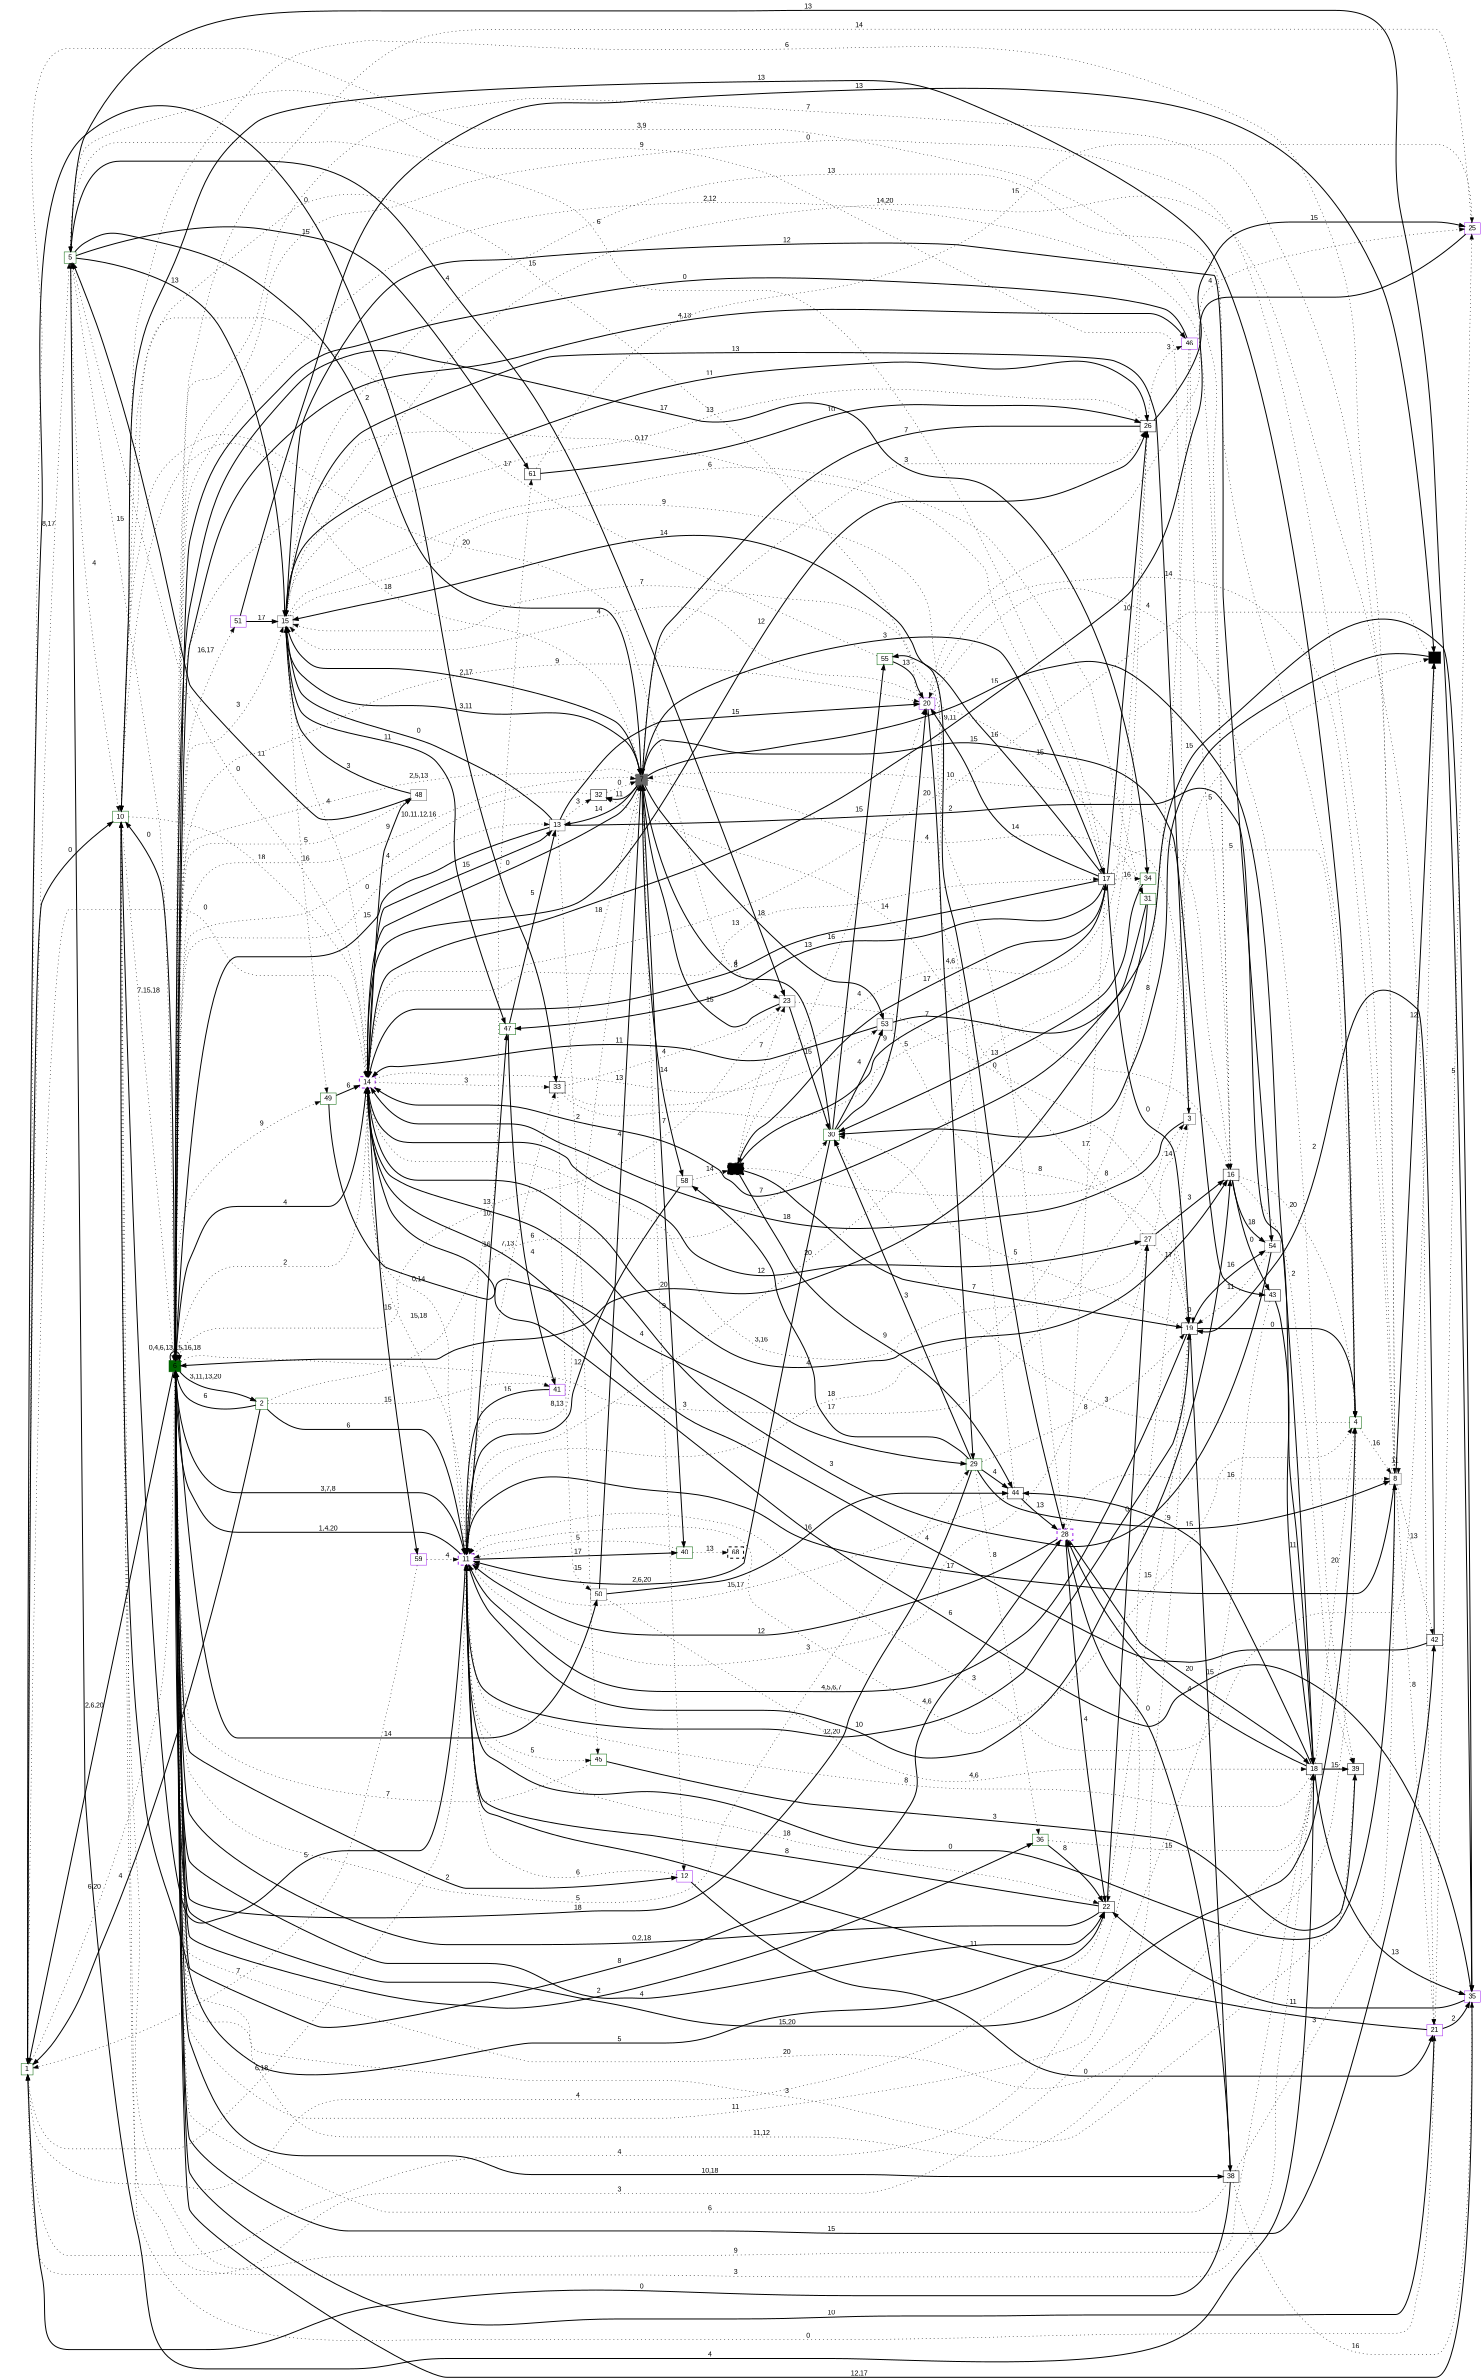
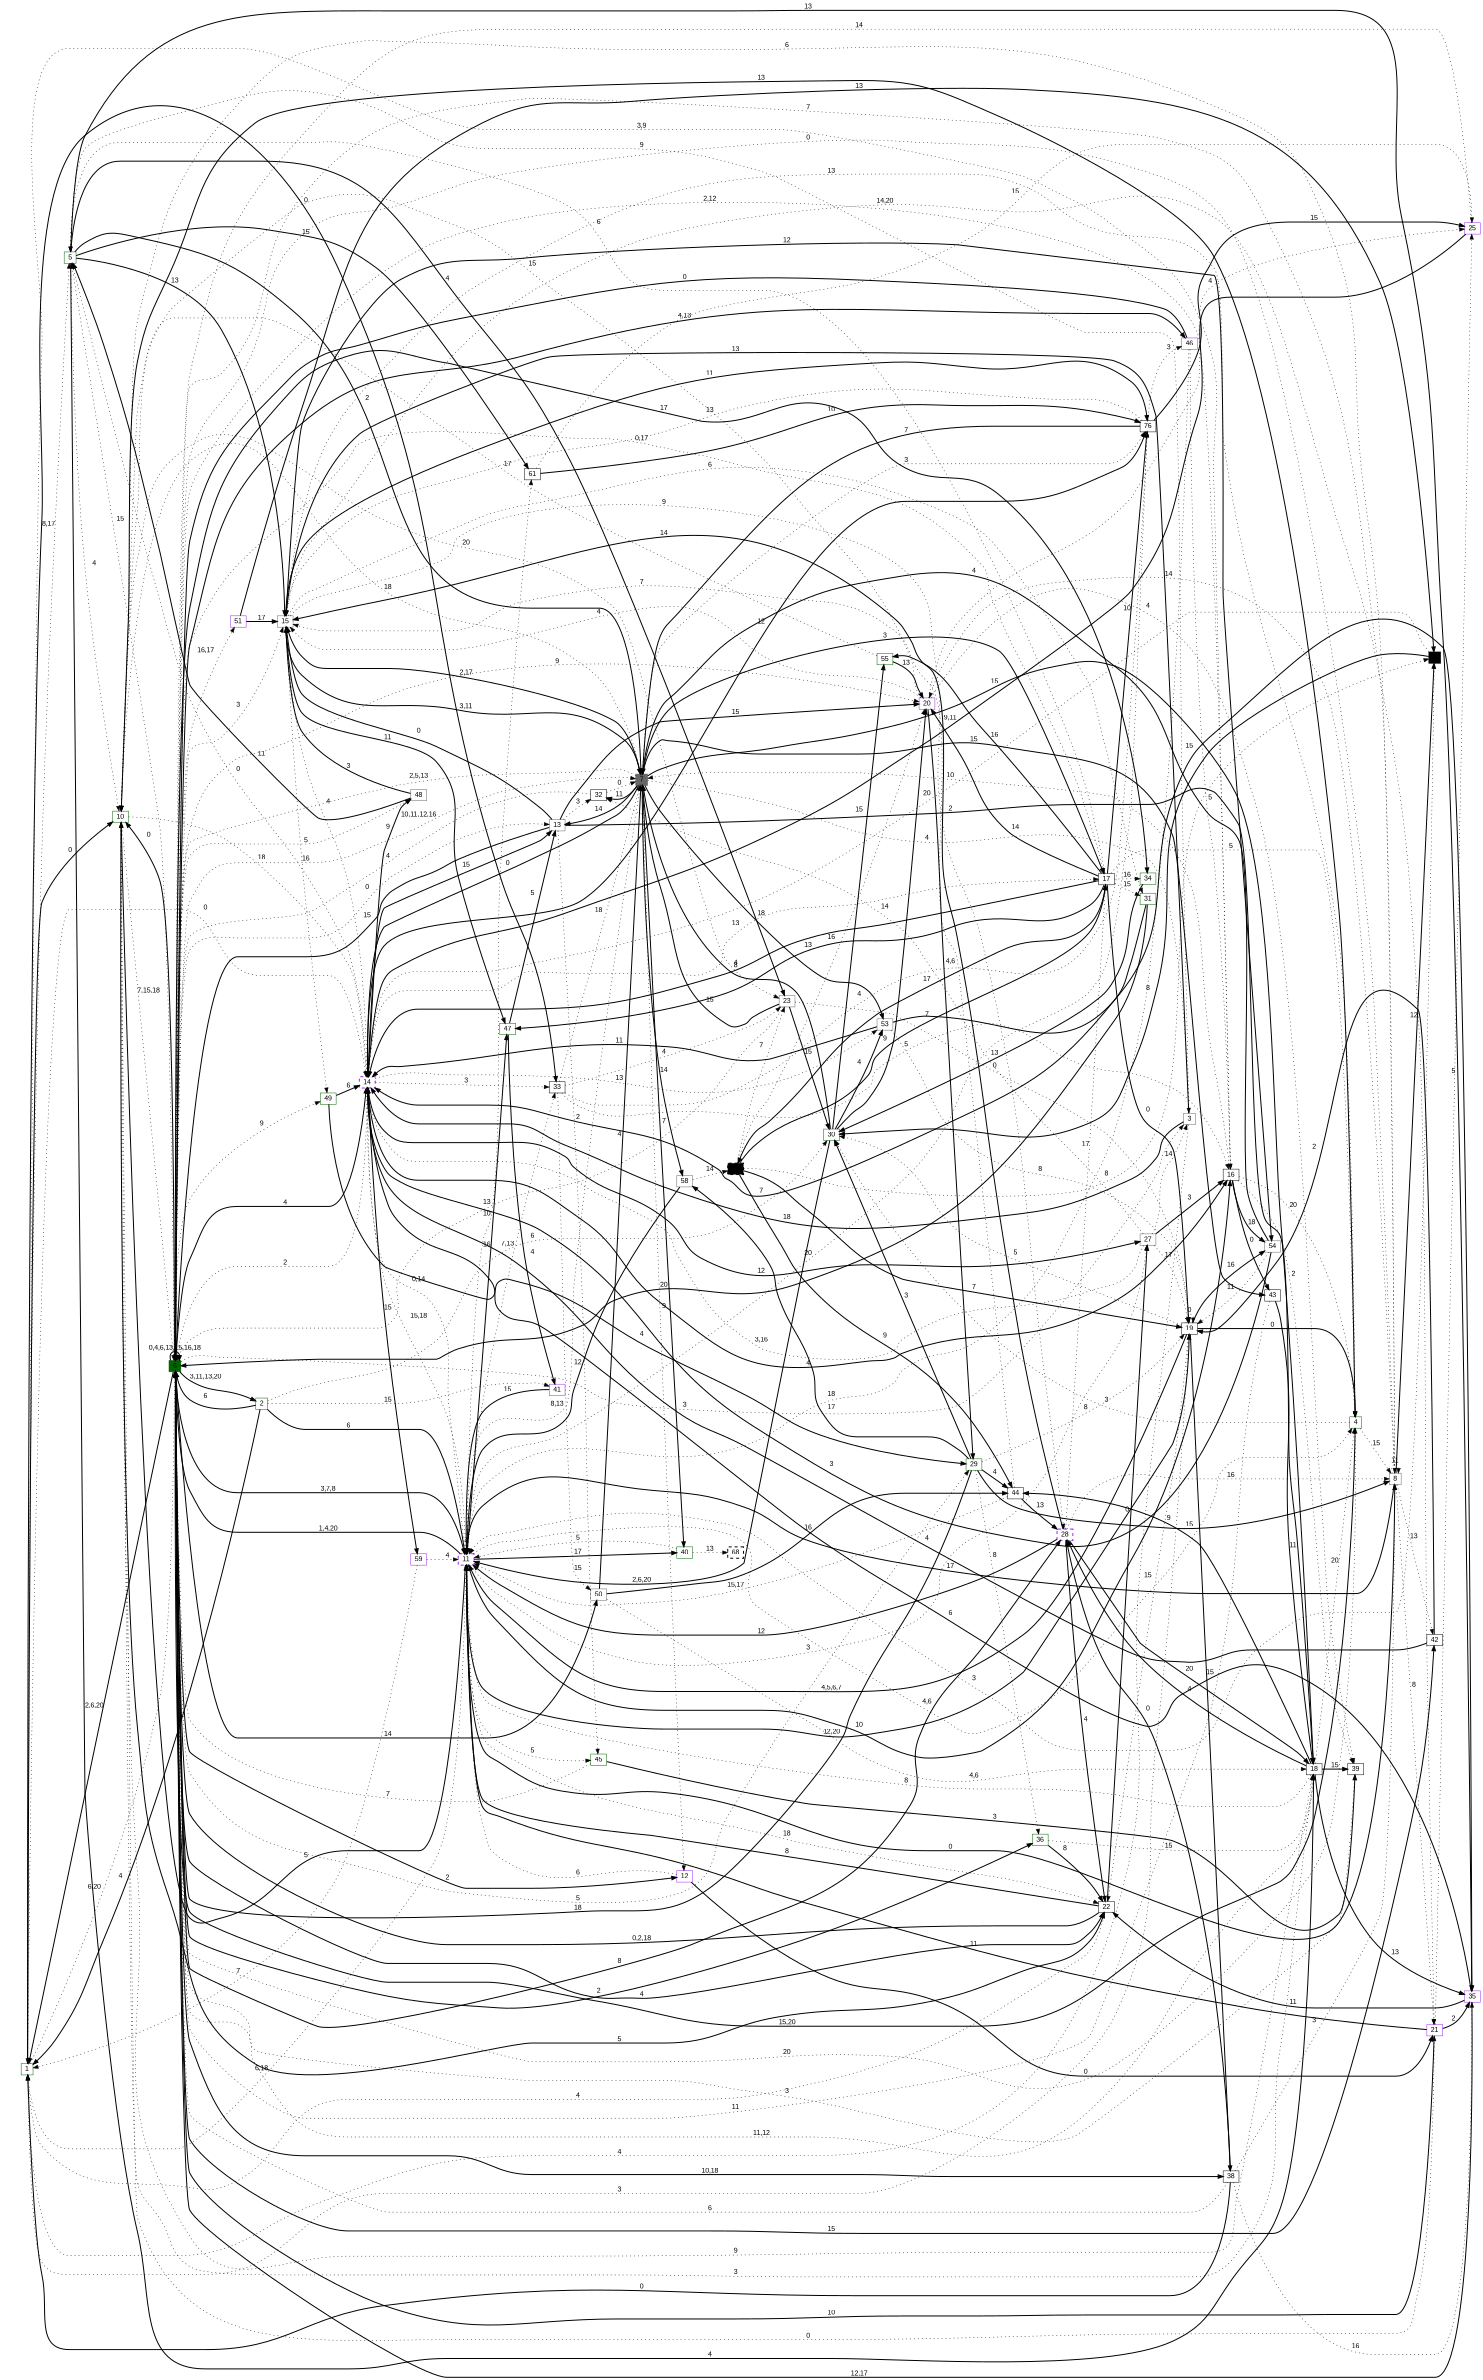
node "26": label "26" -> "76"
edge "54" -> "7": added, label "4"
edge "20" -> "31": now "17" -> "31"
edge "4" -> "8": label "16" -> "15"
